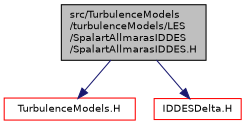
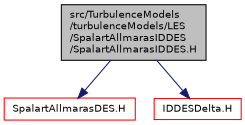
node "TurbulenceModels.H": label "TurbulenceModels.H" -> "SpalartAllmarasDES.H"
